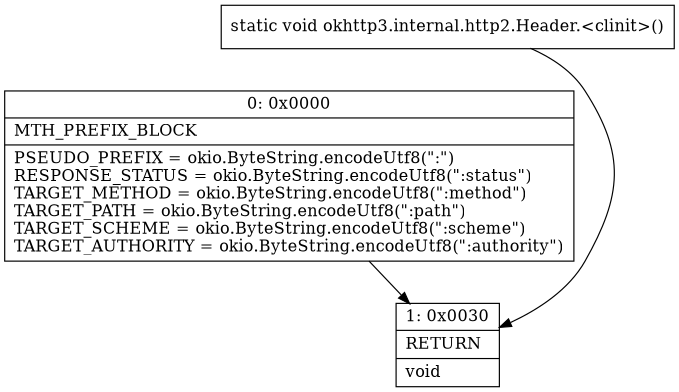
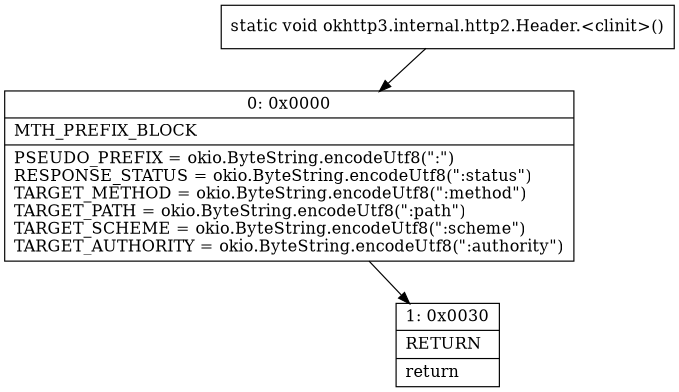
edge "static void okhttp3.internal.http2.Header.<clinit>()" -> "1: 0x0030": now "static void okhttp3.internal.http2.Header.<clinit>()" -> "0: 0x0000"
node "1: 0x0030": text "void" -> "return"
